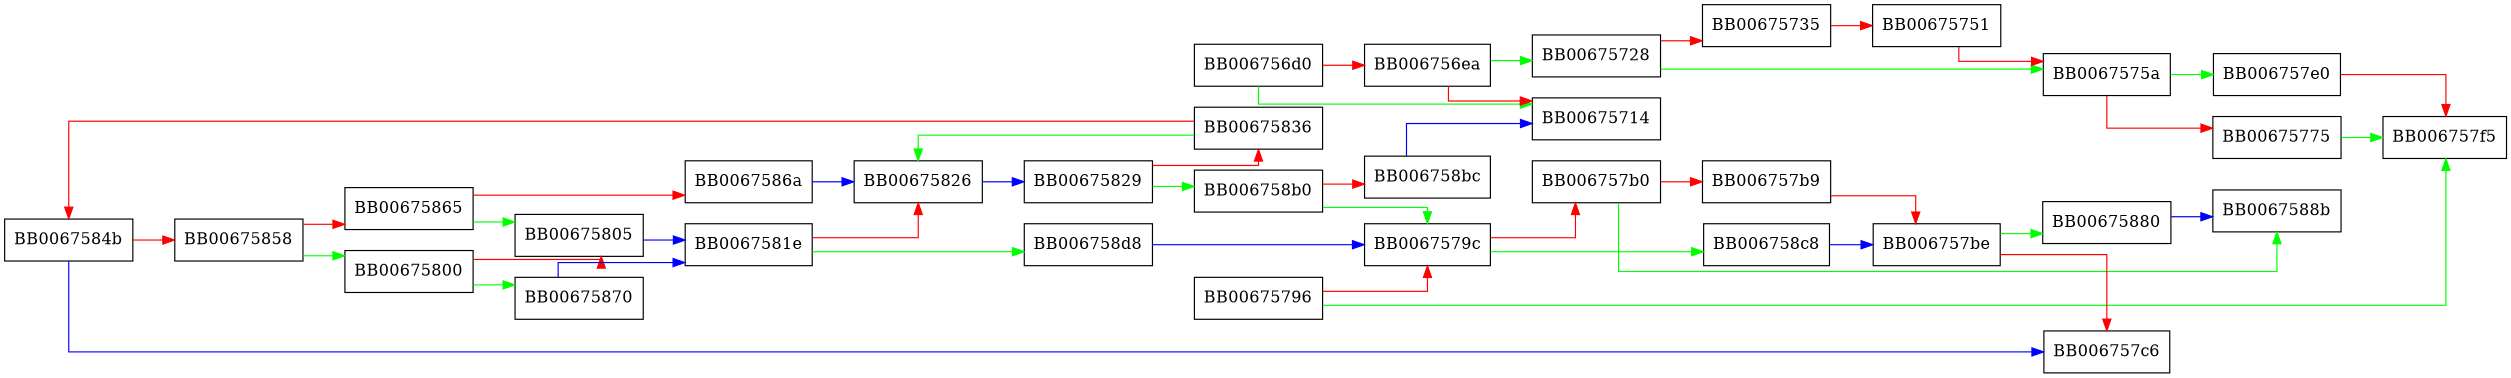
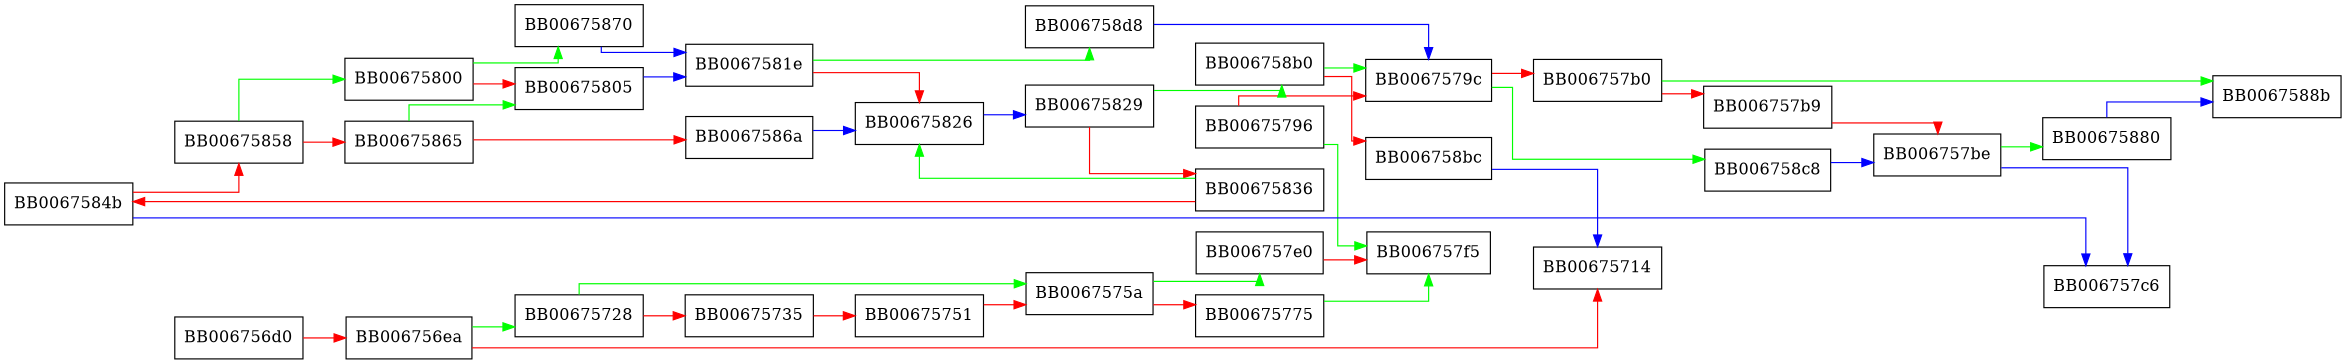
edge "BB006756d0" -> "BB00675714": removed
edge "BB006757be" -> "BB006757c6": color red -> blue
